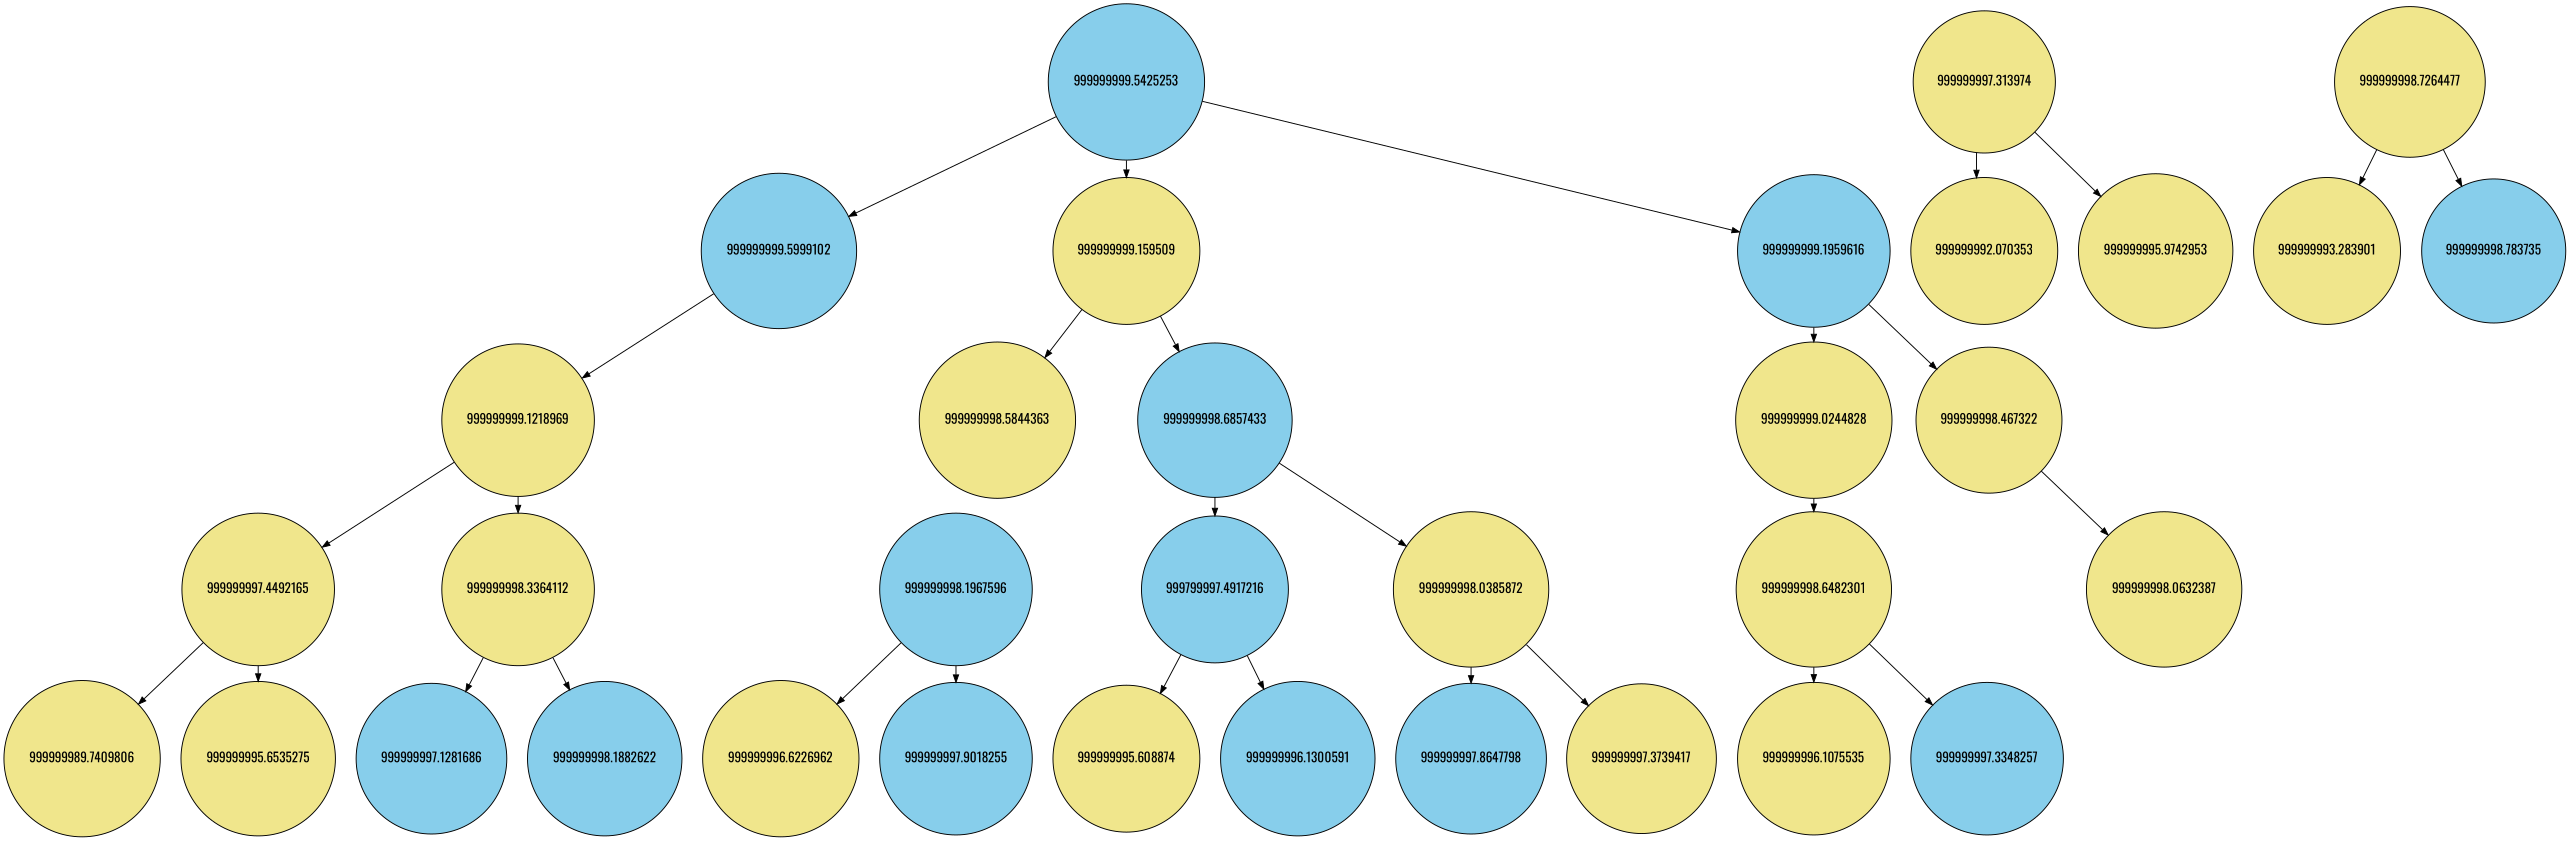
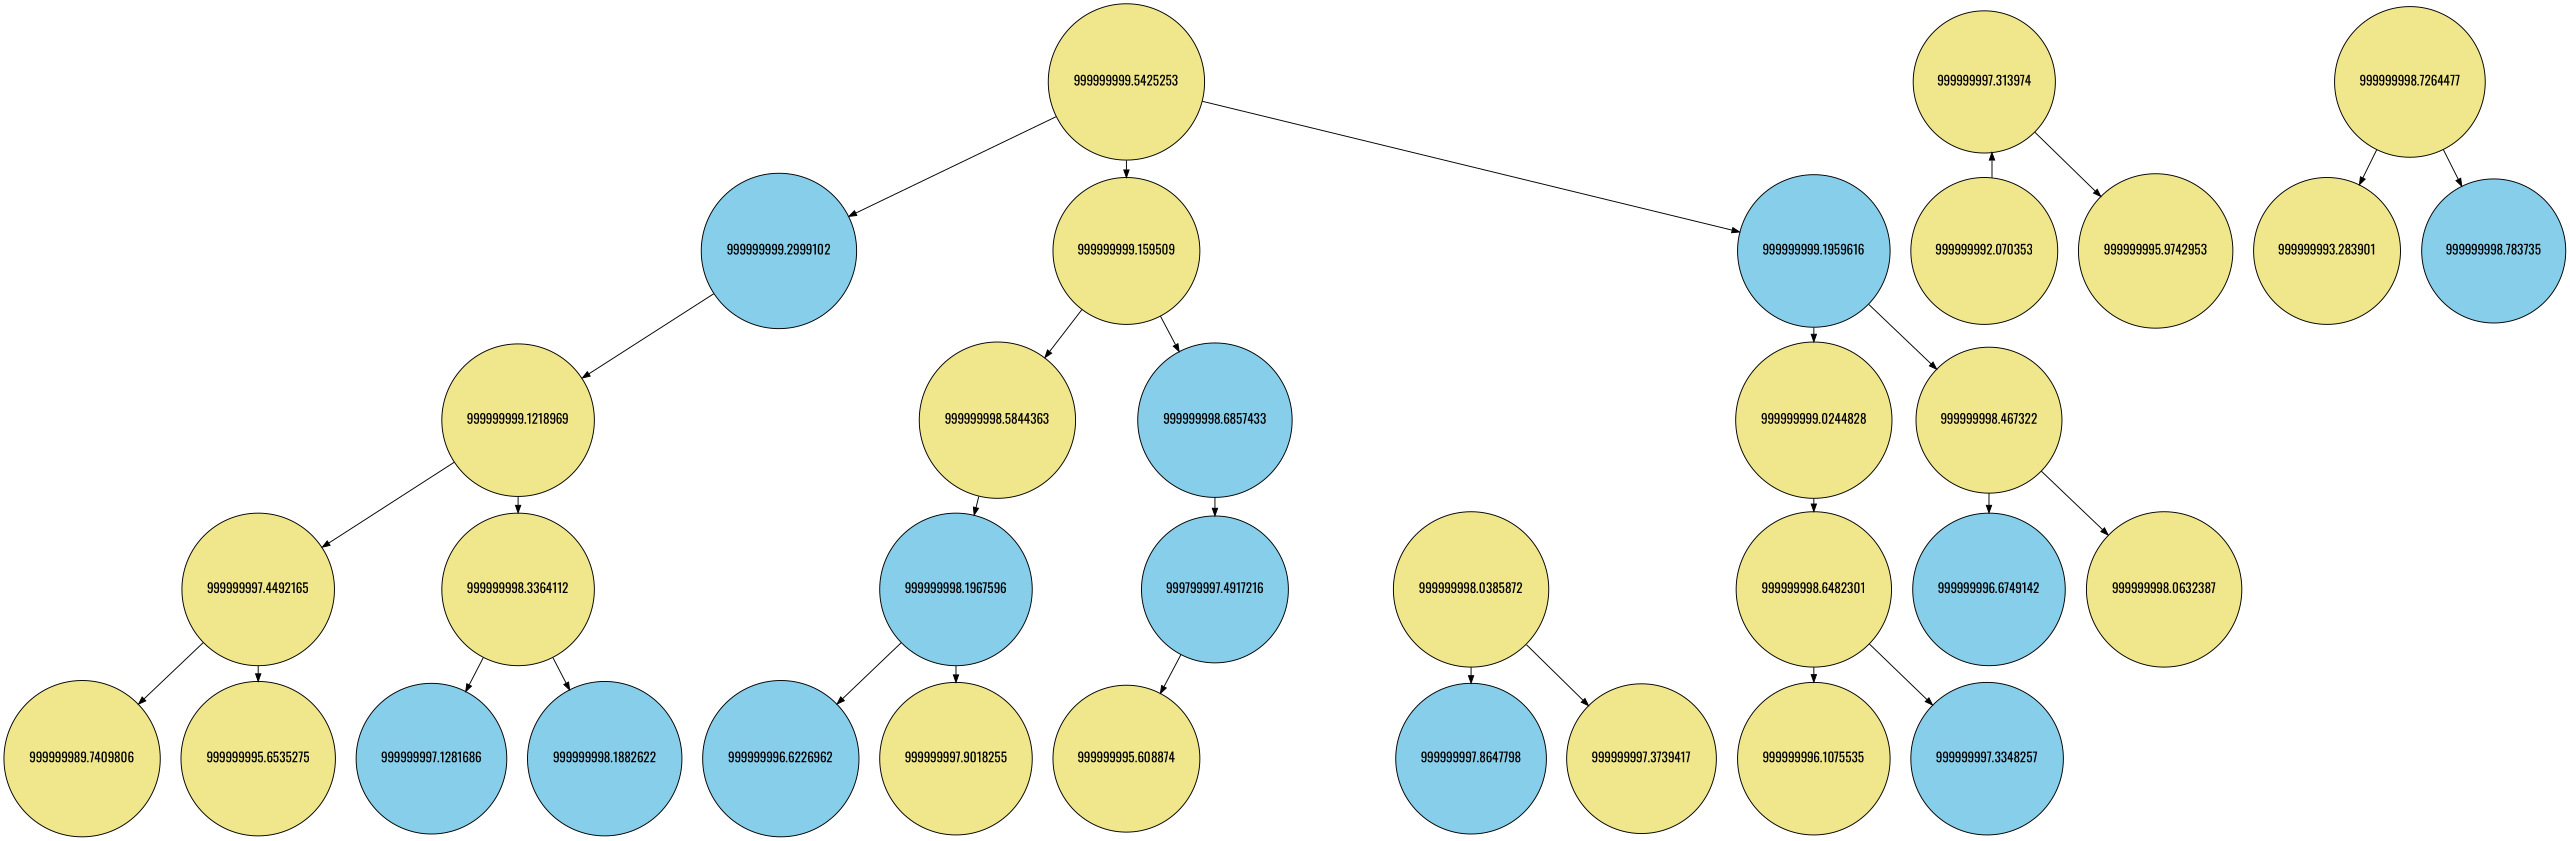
node "999999999.5425253": fillcolor skyblue -> khaki
edge "999999997.313974" -> "999999992.070353": reversed
node "999999999.5999102": label "999999999.5999102" -> "999999999.2999102"
edge "999999998.5844363" -> "999999998.1967596": added
edge "999999998.6857433" -> "999999998.0385872": removed
node "999999996.6749142": added
node "999999996.6226962": fillcolor khaki -> skyblue
node "999999997.9018255": fillcolor skyblue -> khaki
node "999999996.1300591": removed
